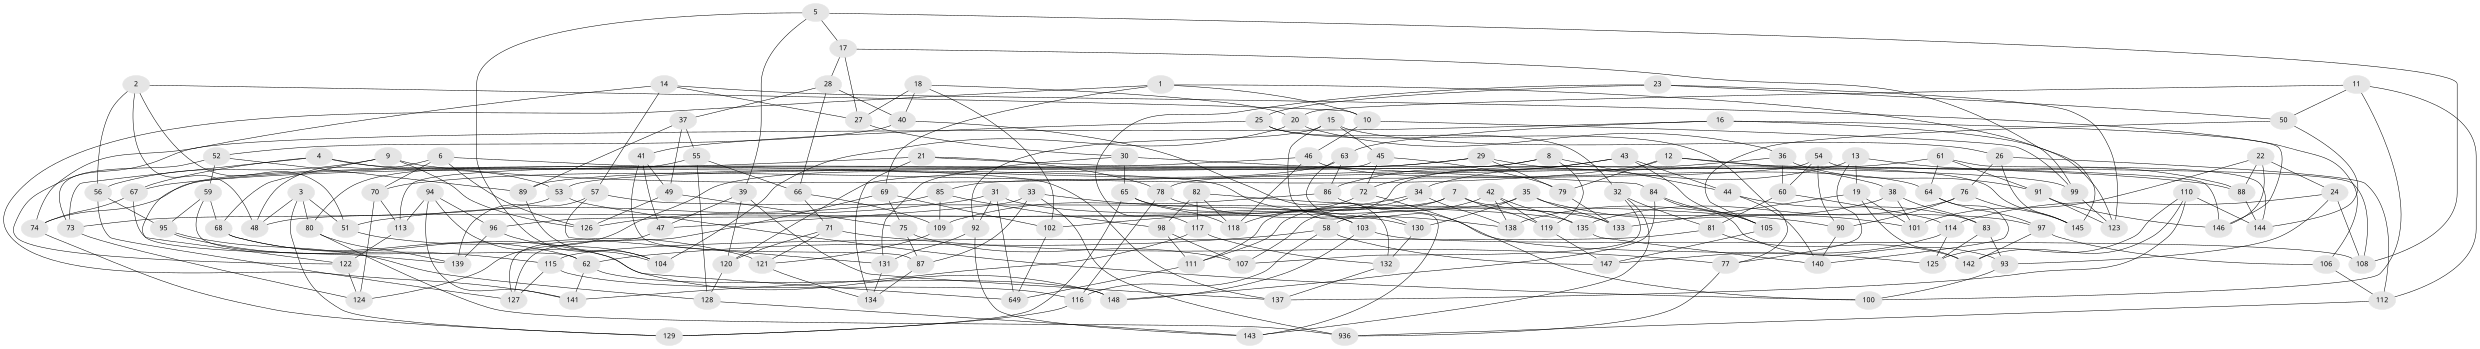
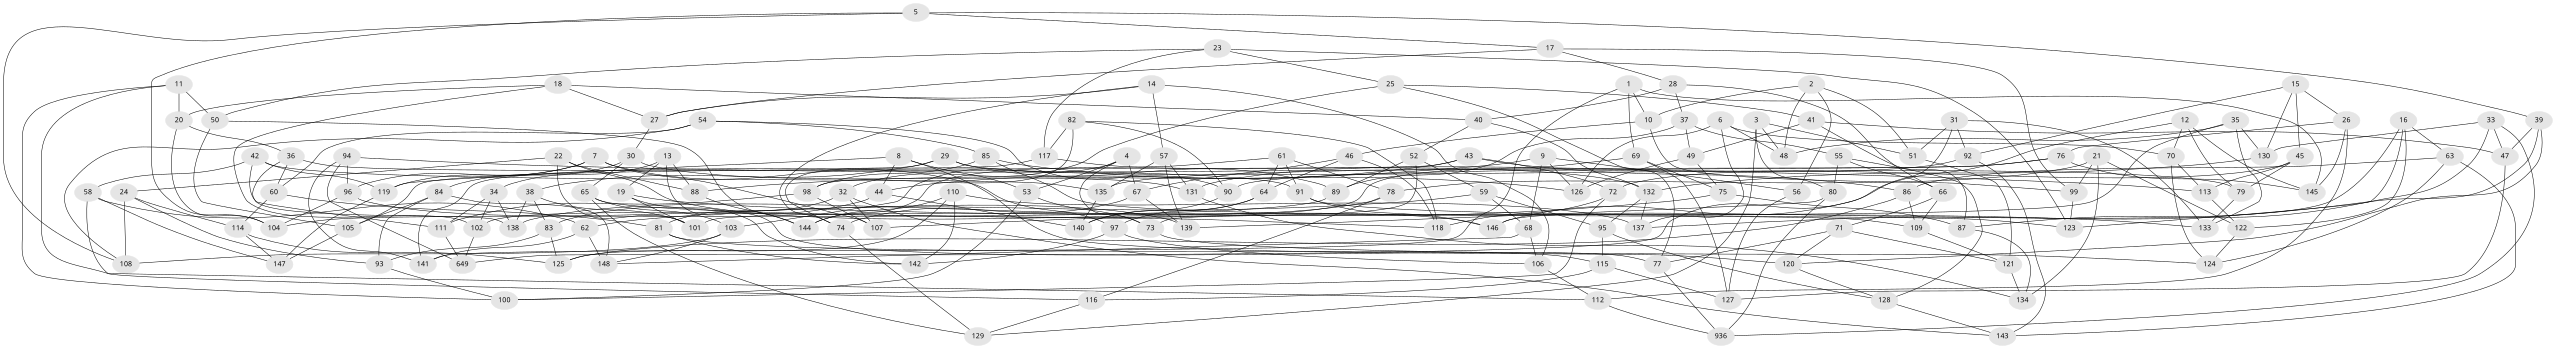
edge "56" -- "95": now "132" -- "95"
edge "68" -- "62": now "68" -- "106"
